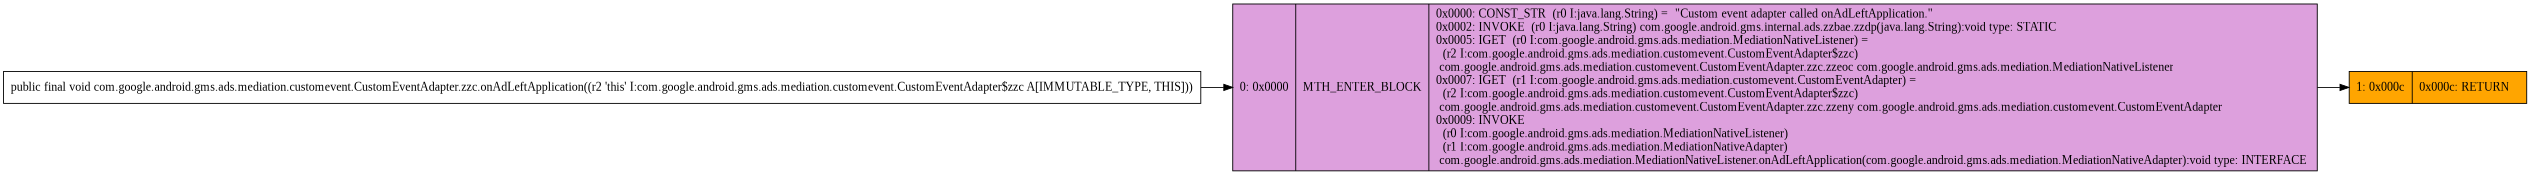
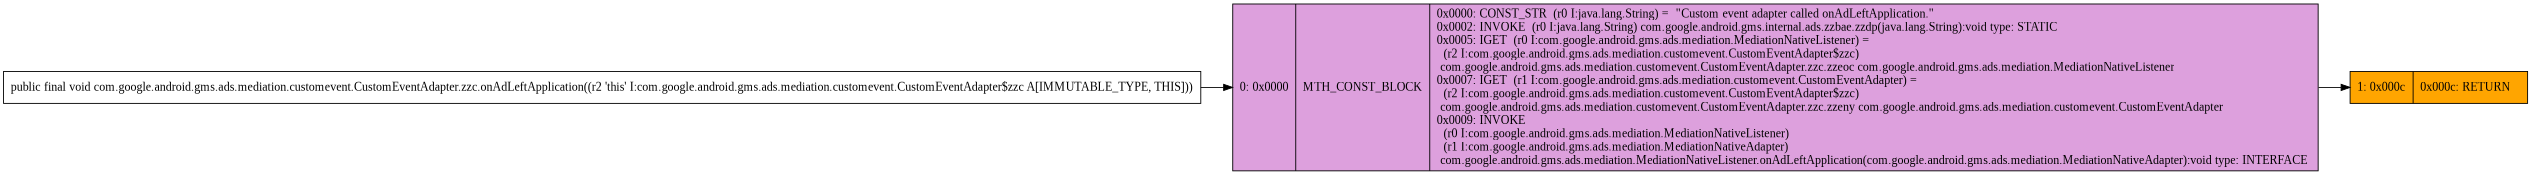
node "0: 0x0000": text "MTH_ENTER_BLOCK" -> "MTH_CONST_BLOCK"
